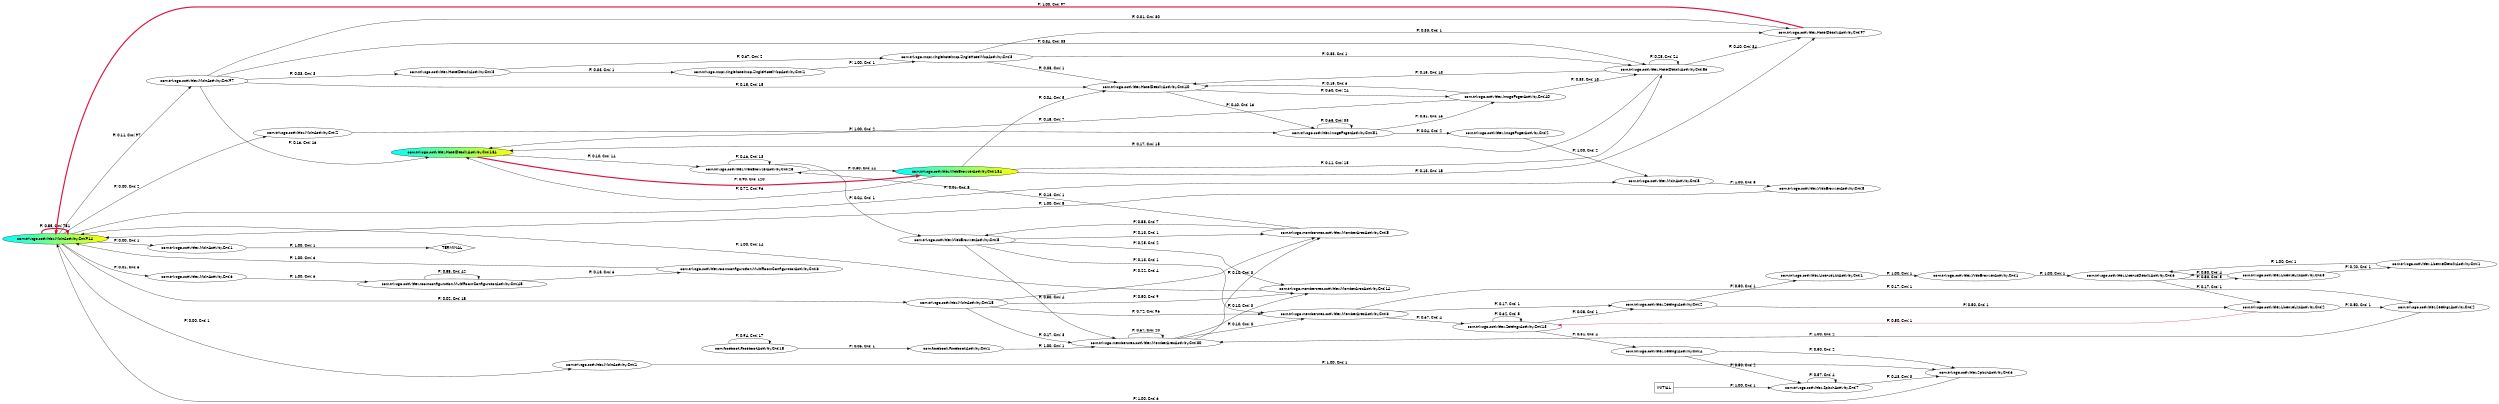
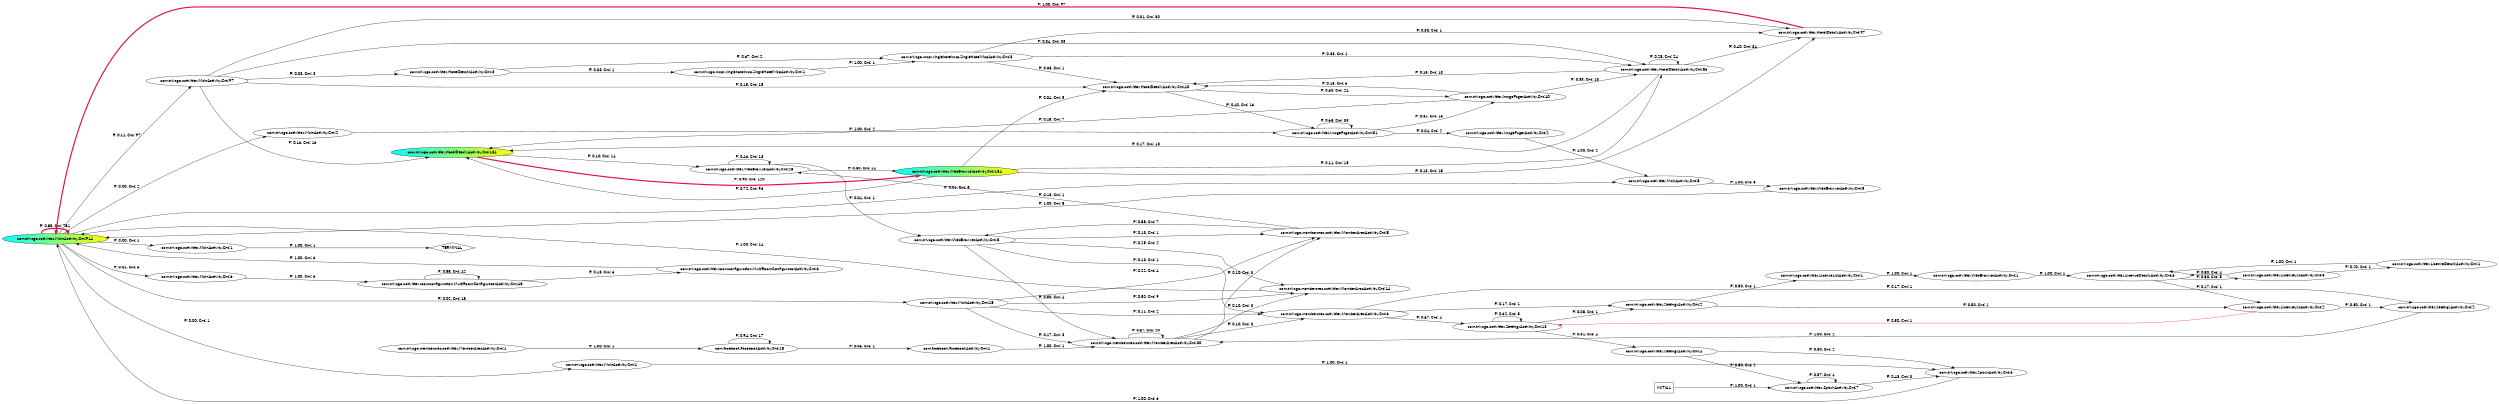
edge "com.trivago.activities.MainActivity,Cnt:18" -> "com.trivago.memberarea.activities.MemberAreaActivity,Cnt:6": label "P: 0.72, Cnt: 96" -> "P: 0.11, Cnt: 2"
node "com.trivago.memberarea.activities.MemberAreaActivity,Cnt:1": added
